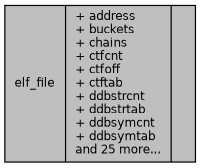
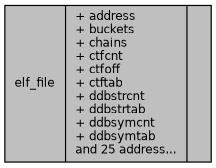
node "elf_file": text "and 25 more..." -> "and 25 address..."
